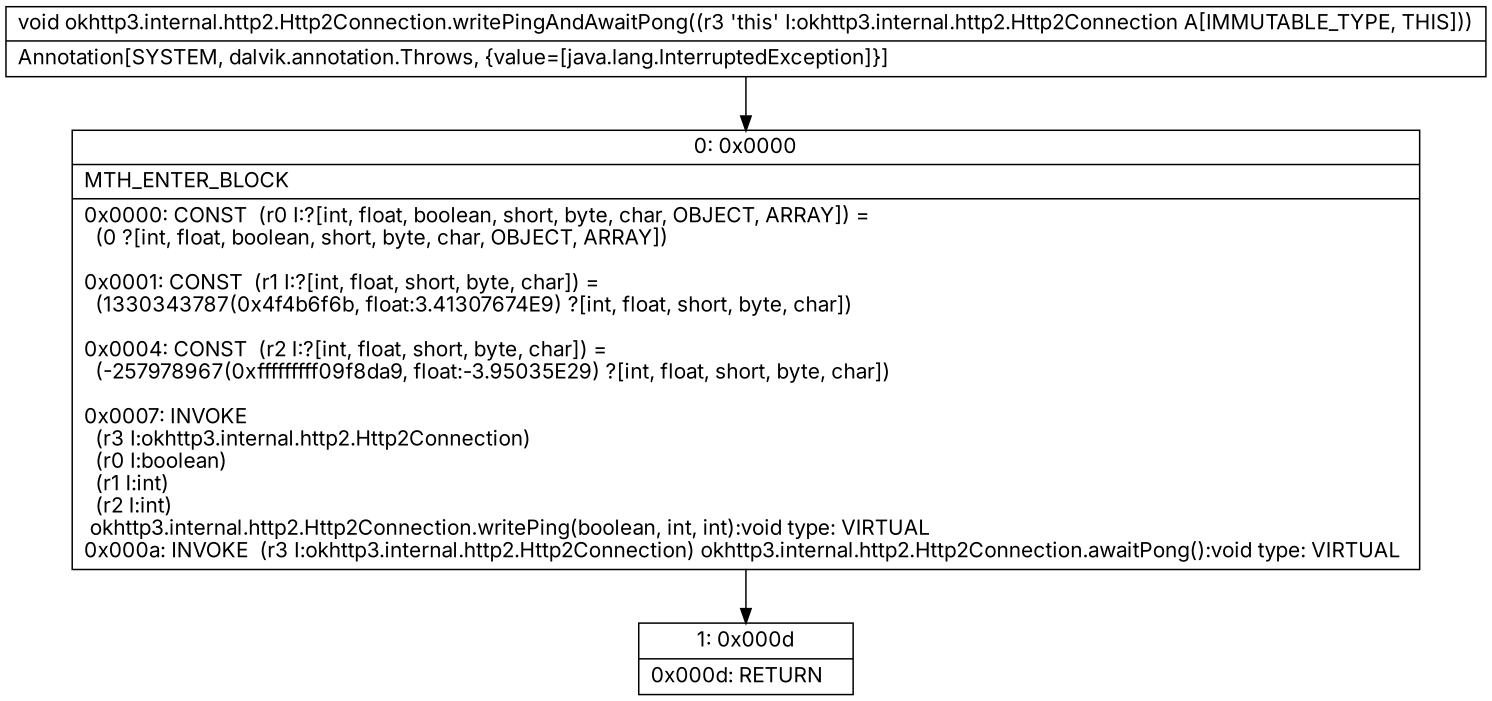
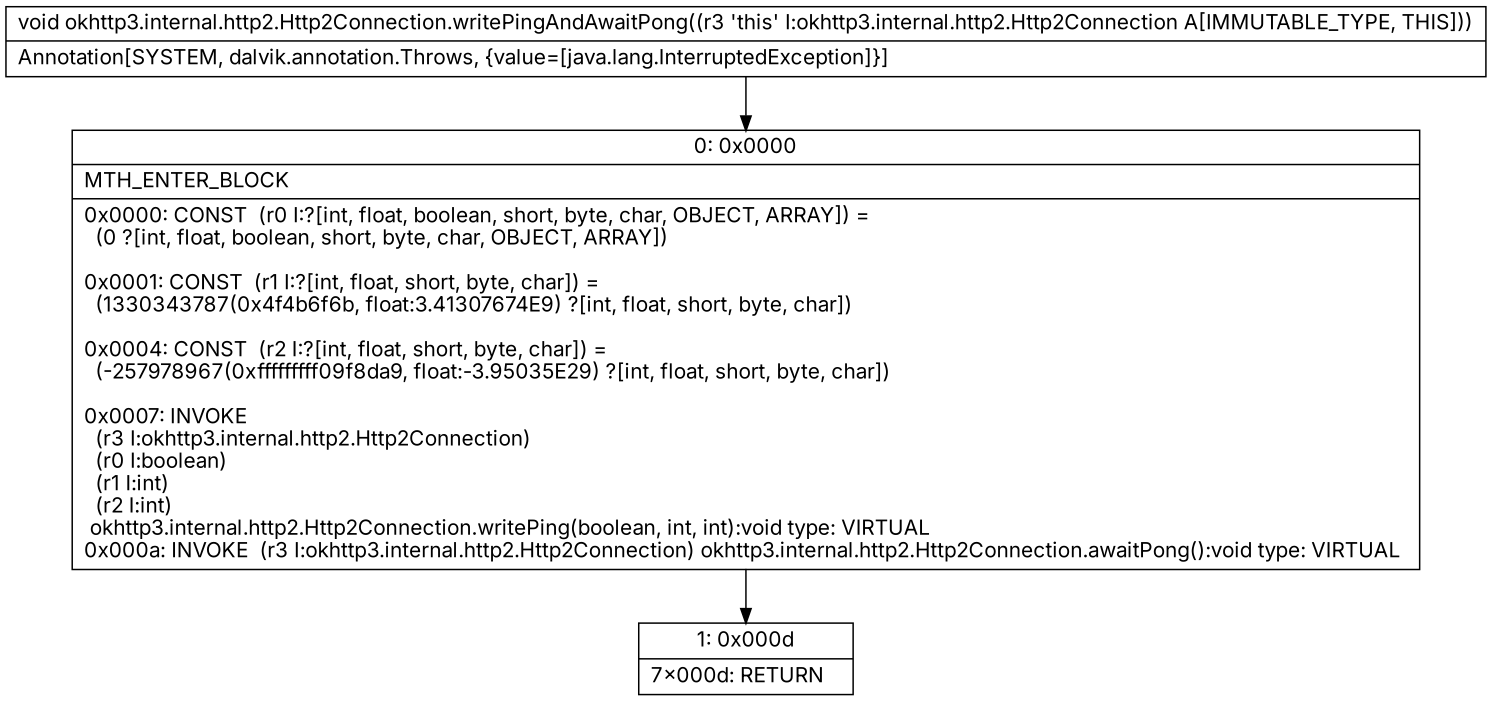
node "1: 0x000d": text "0x000d: RETURN" -> "7x000d: RETURN"
